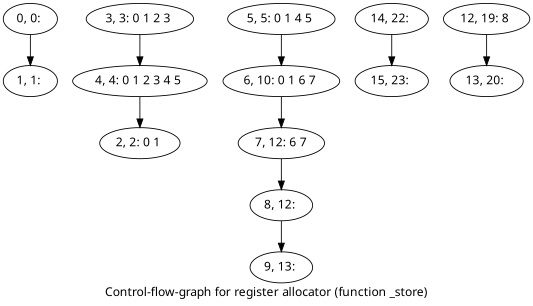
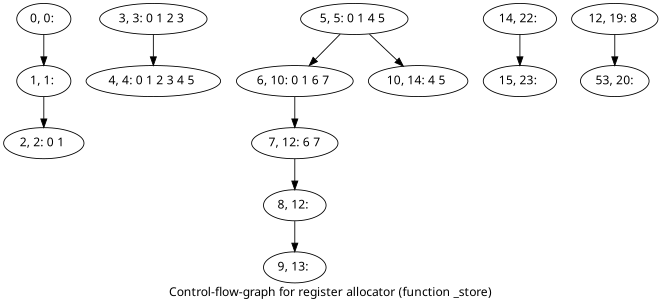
node "10, 14: 4 5": added
node "13, 20:": label "13, 20:" -> "53, 20:"
edge "4, 4: 0 1 2 3 4 5" -> "2, 2: 0 1": now "1, 1:" -> "2, 2: 0 1"
